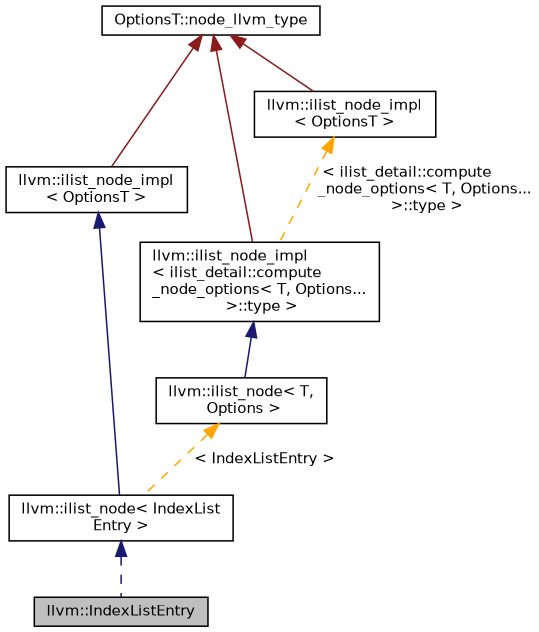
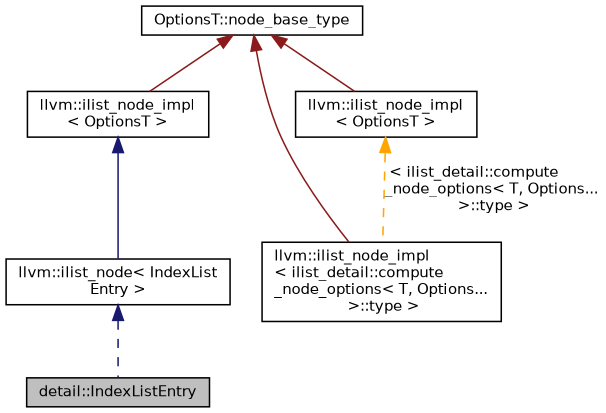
node "OptionsT::node_llvm_type": label "OptionsT::node_llvm_type" -> "OptionsT::node_base_type"
node "llvm::ilist_node< T, Options >": removed
node "llvm::IndexListEntry": label "llvm::IndexListEntry" -> "detail::IndexListEntry"
